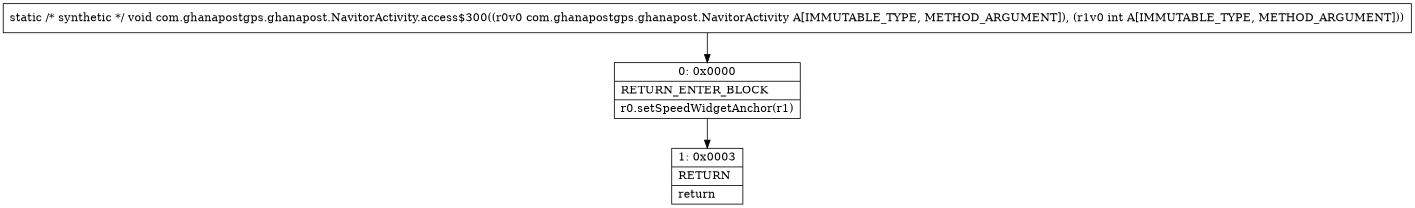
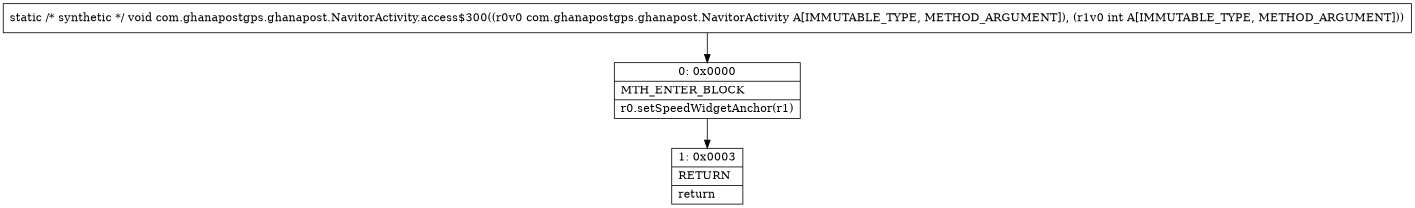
node "0: 0x0000": text "RETURN_ENTER_BLOCK" -> "MTH_ENTER_BLOCK"
